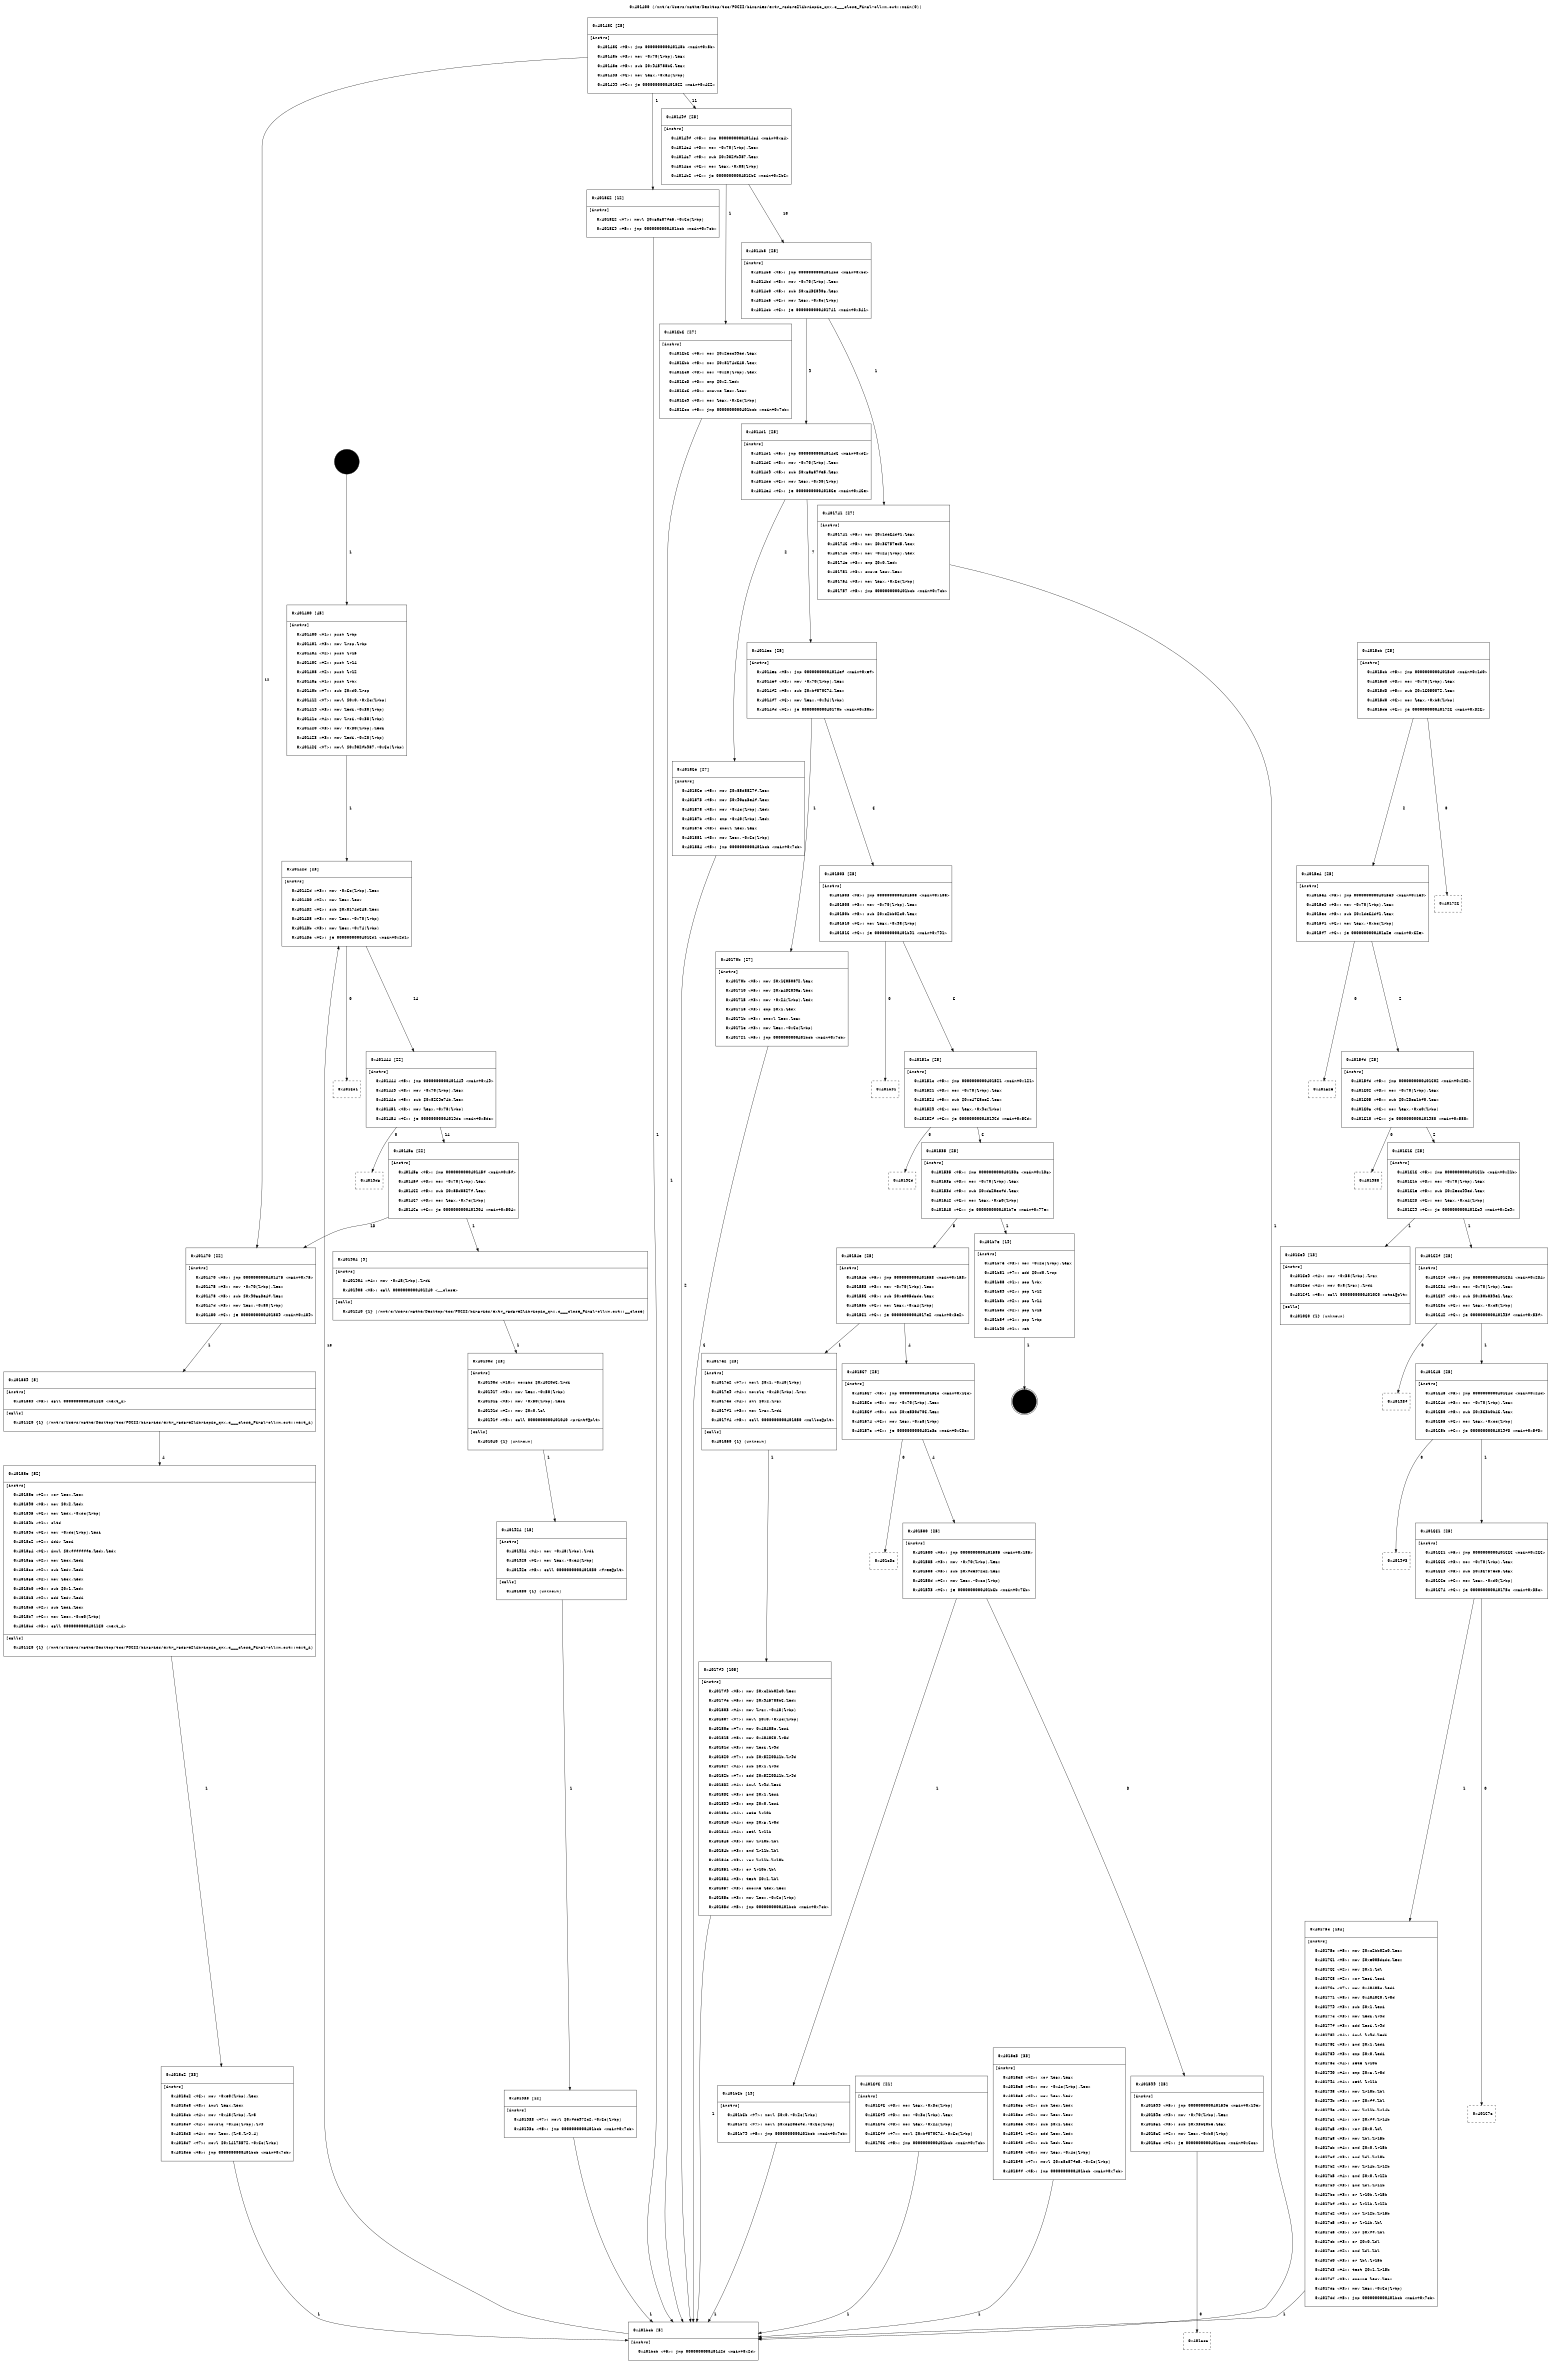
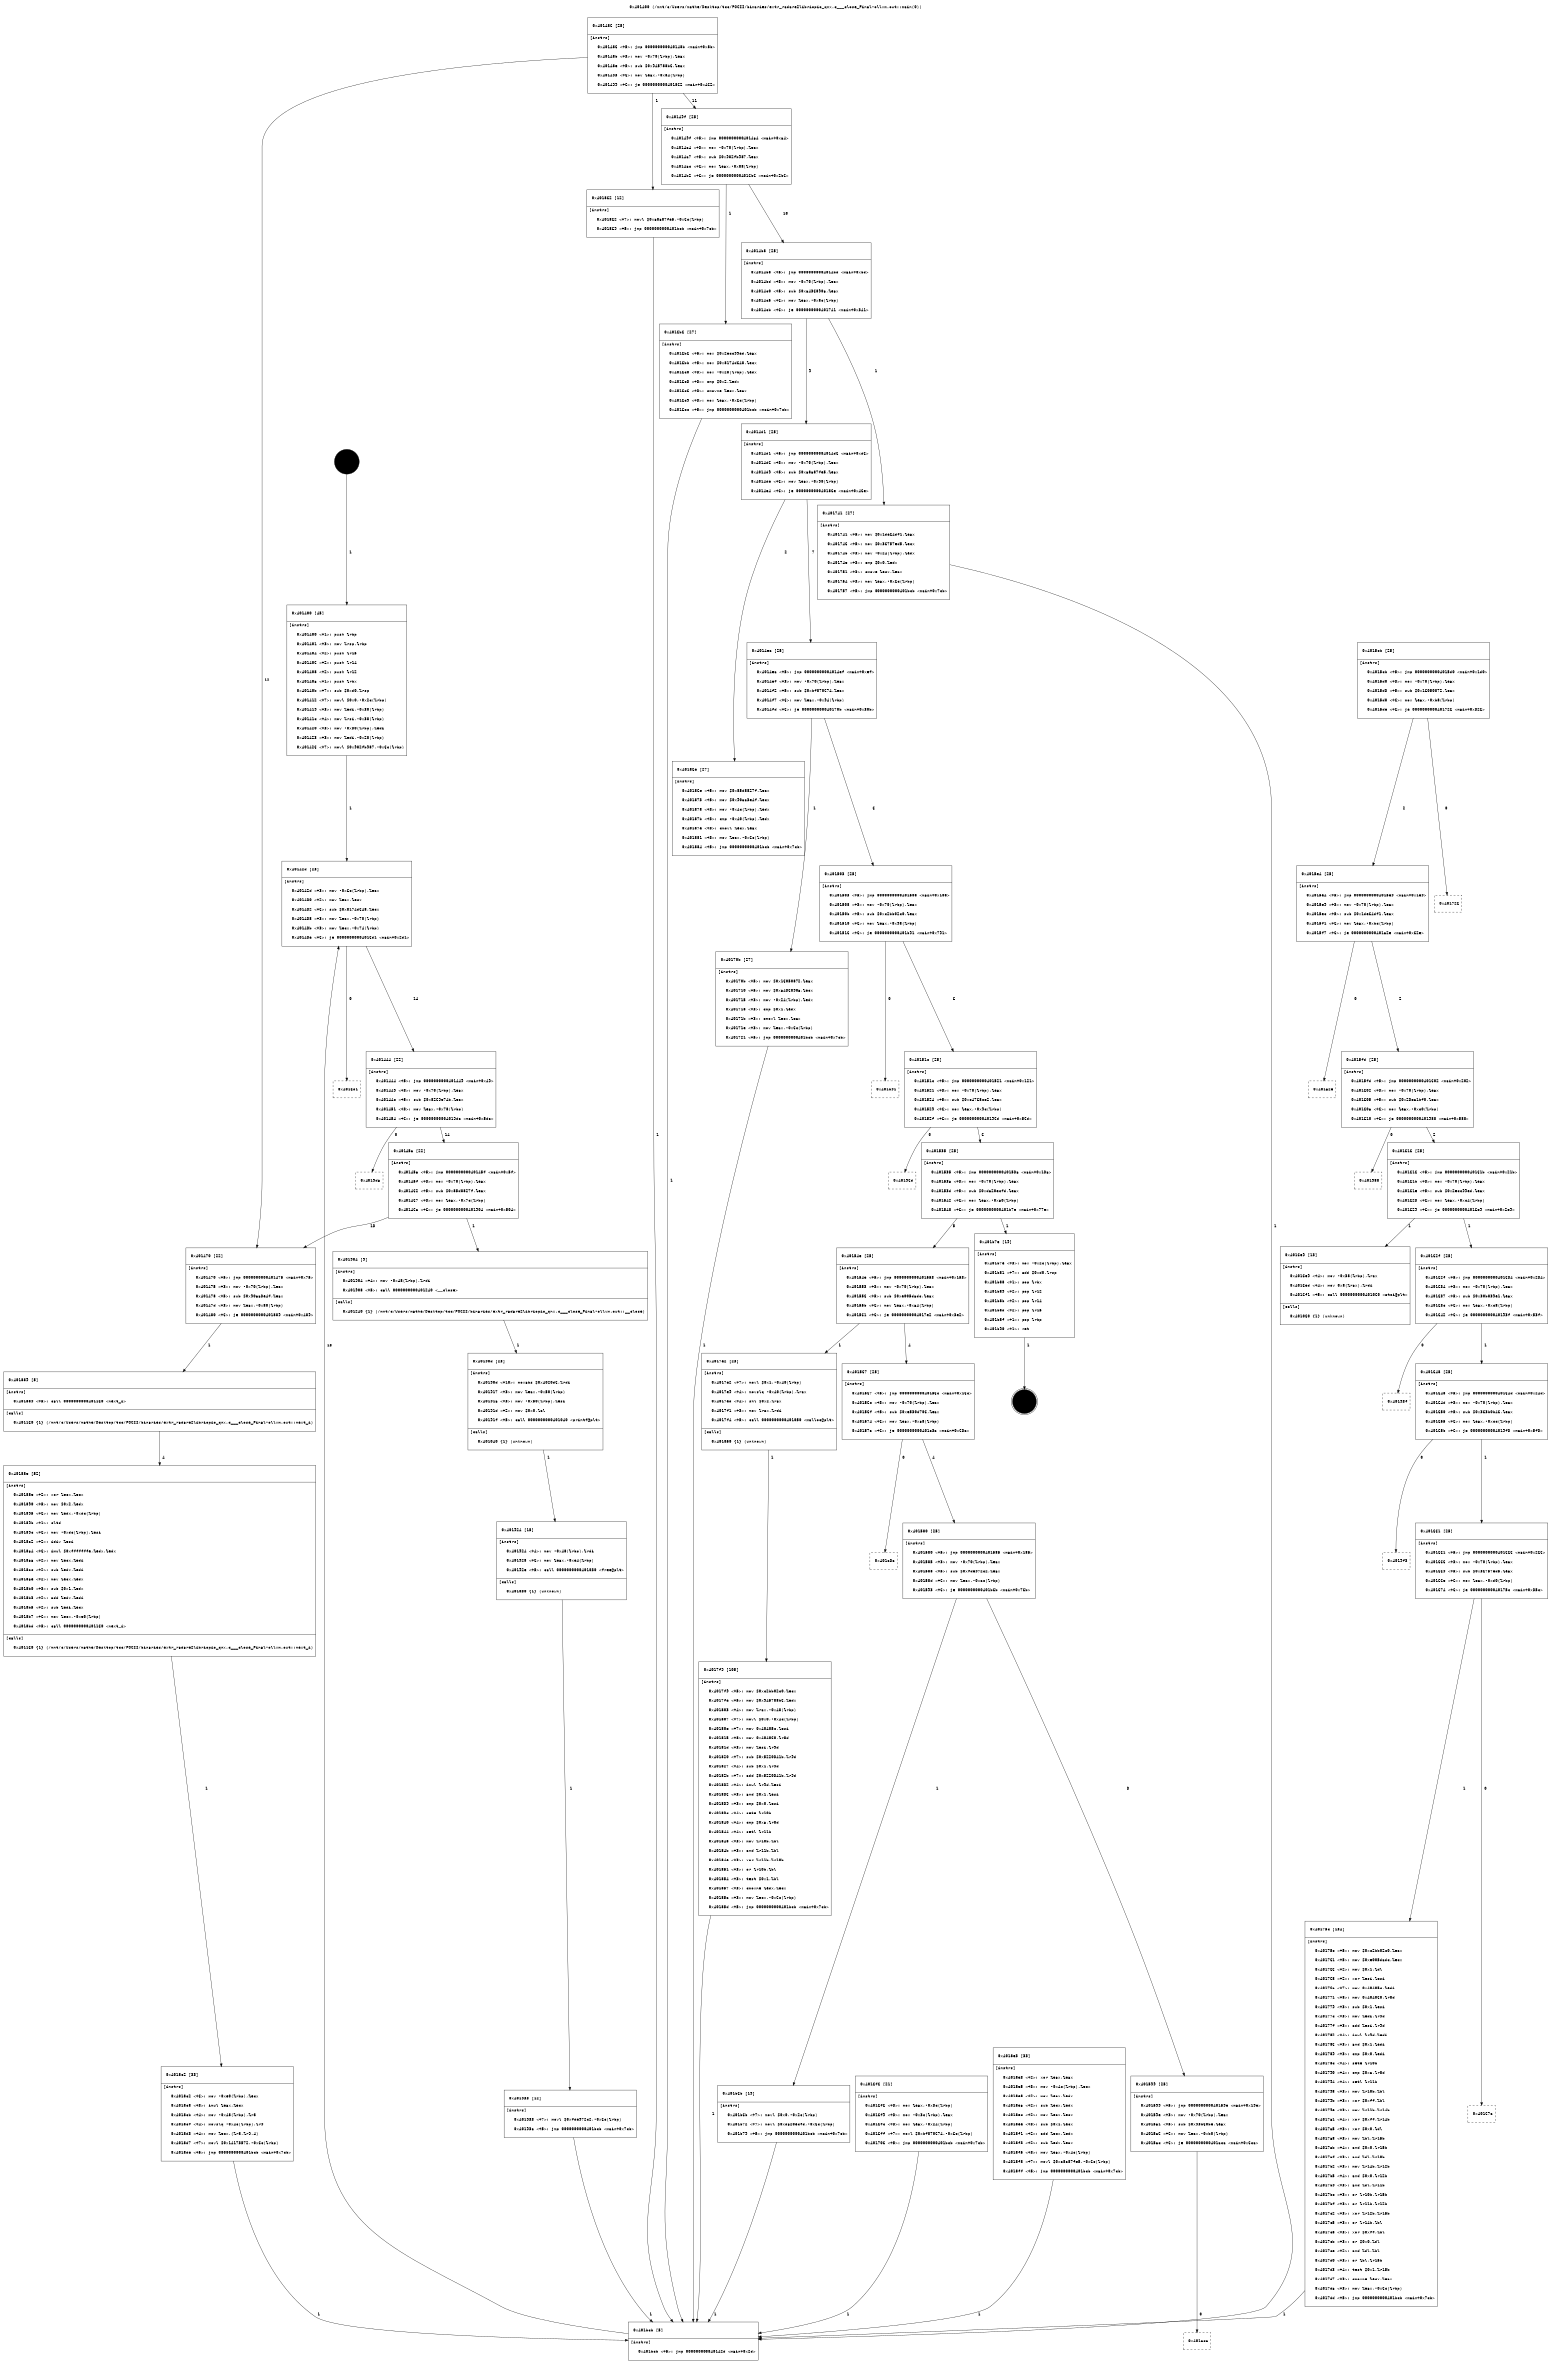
edge "0x40170b [27]" -> "0x401bcb [5]": label " 6" -> " 1"
edge "0x40186e [27]" -> "0x401bcb [5]": removed, label "2"
